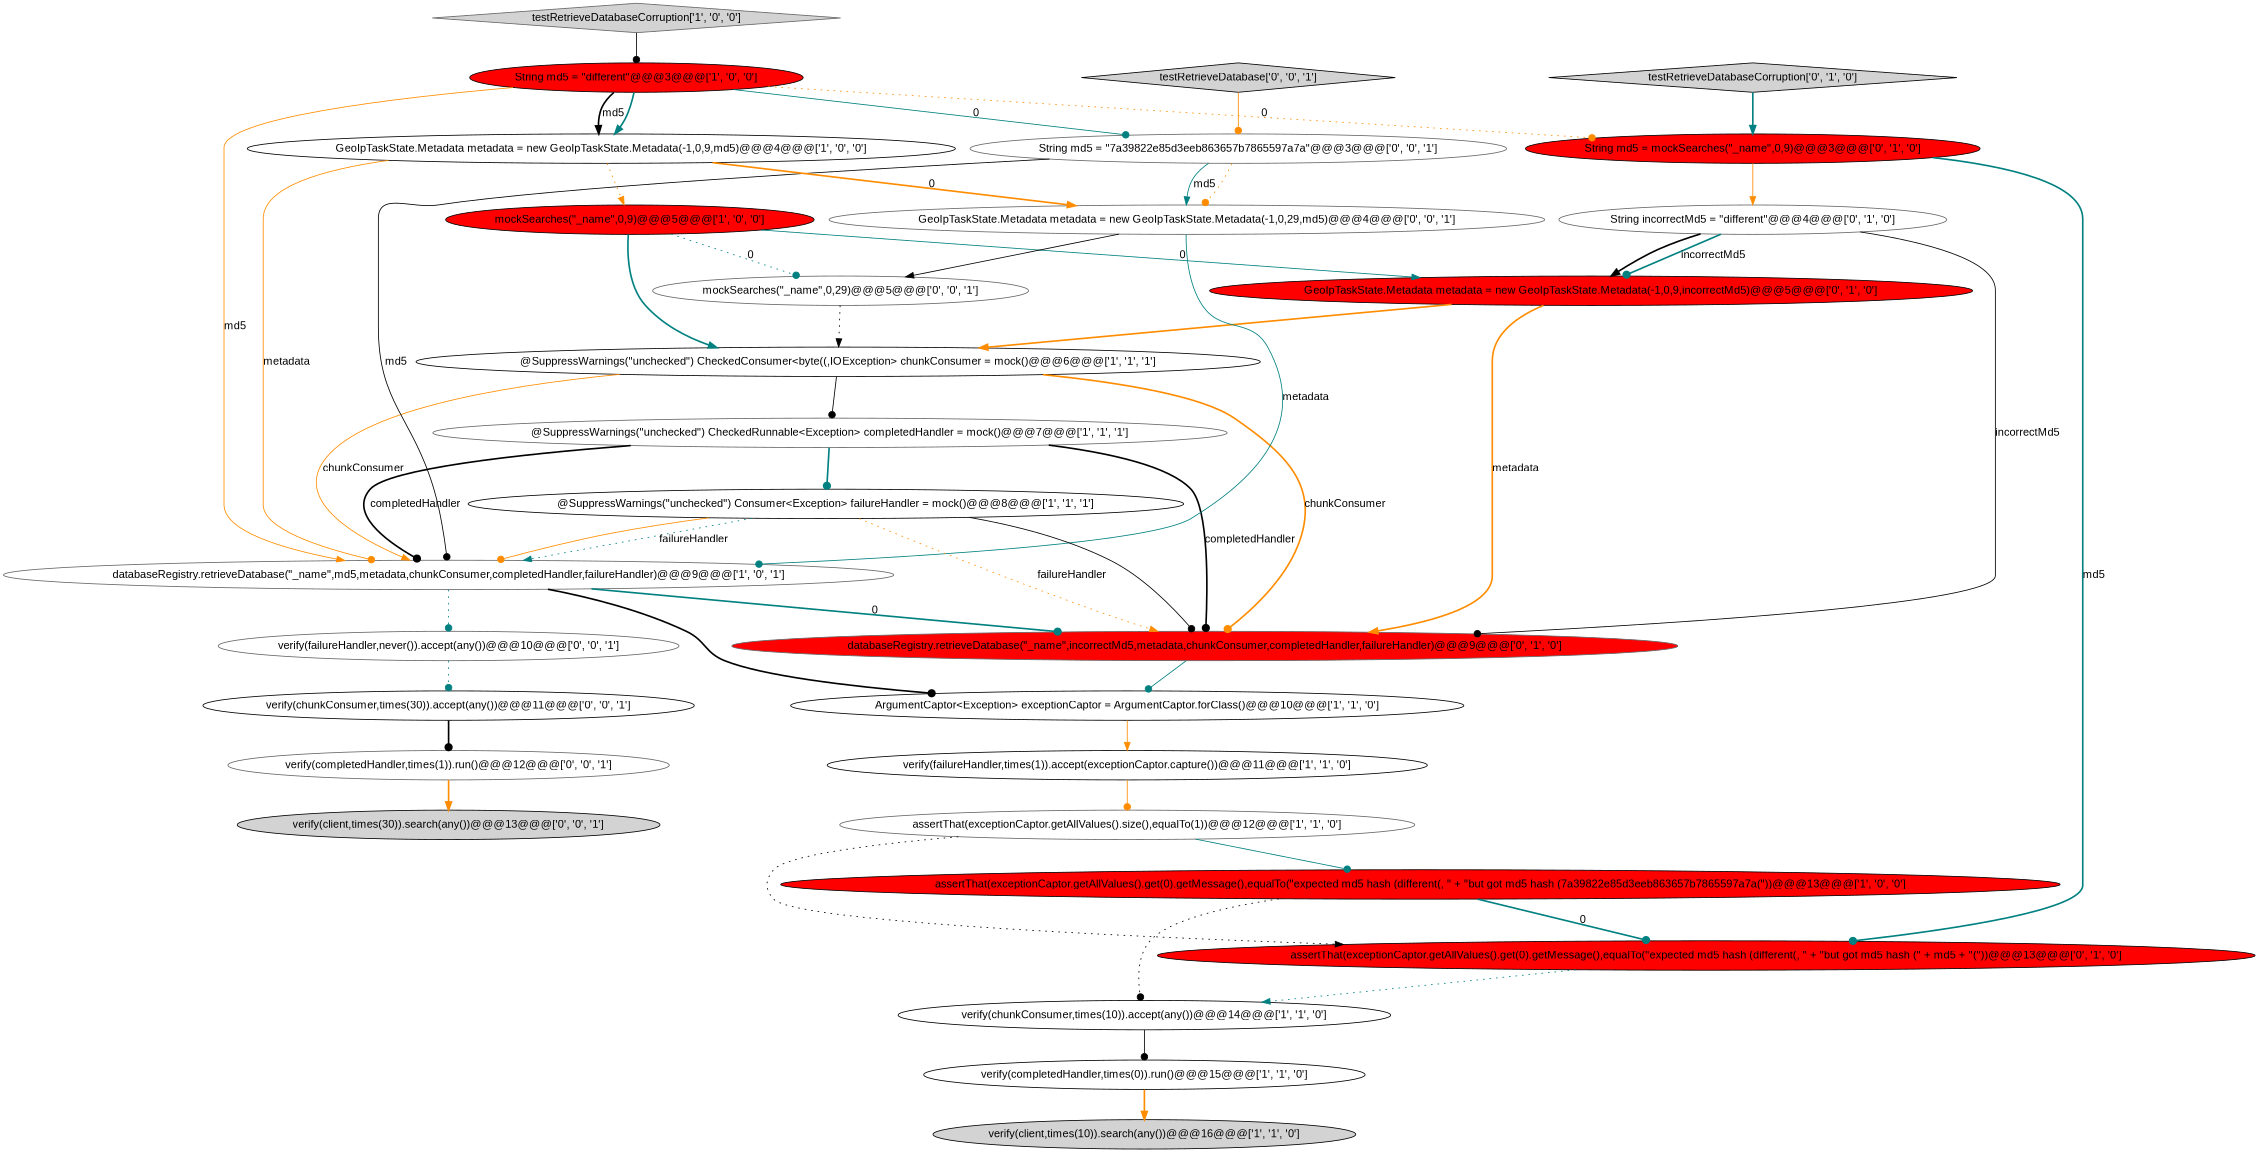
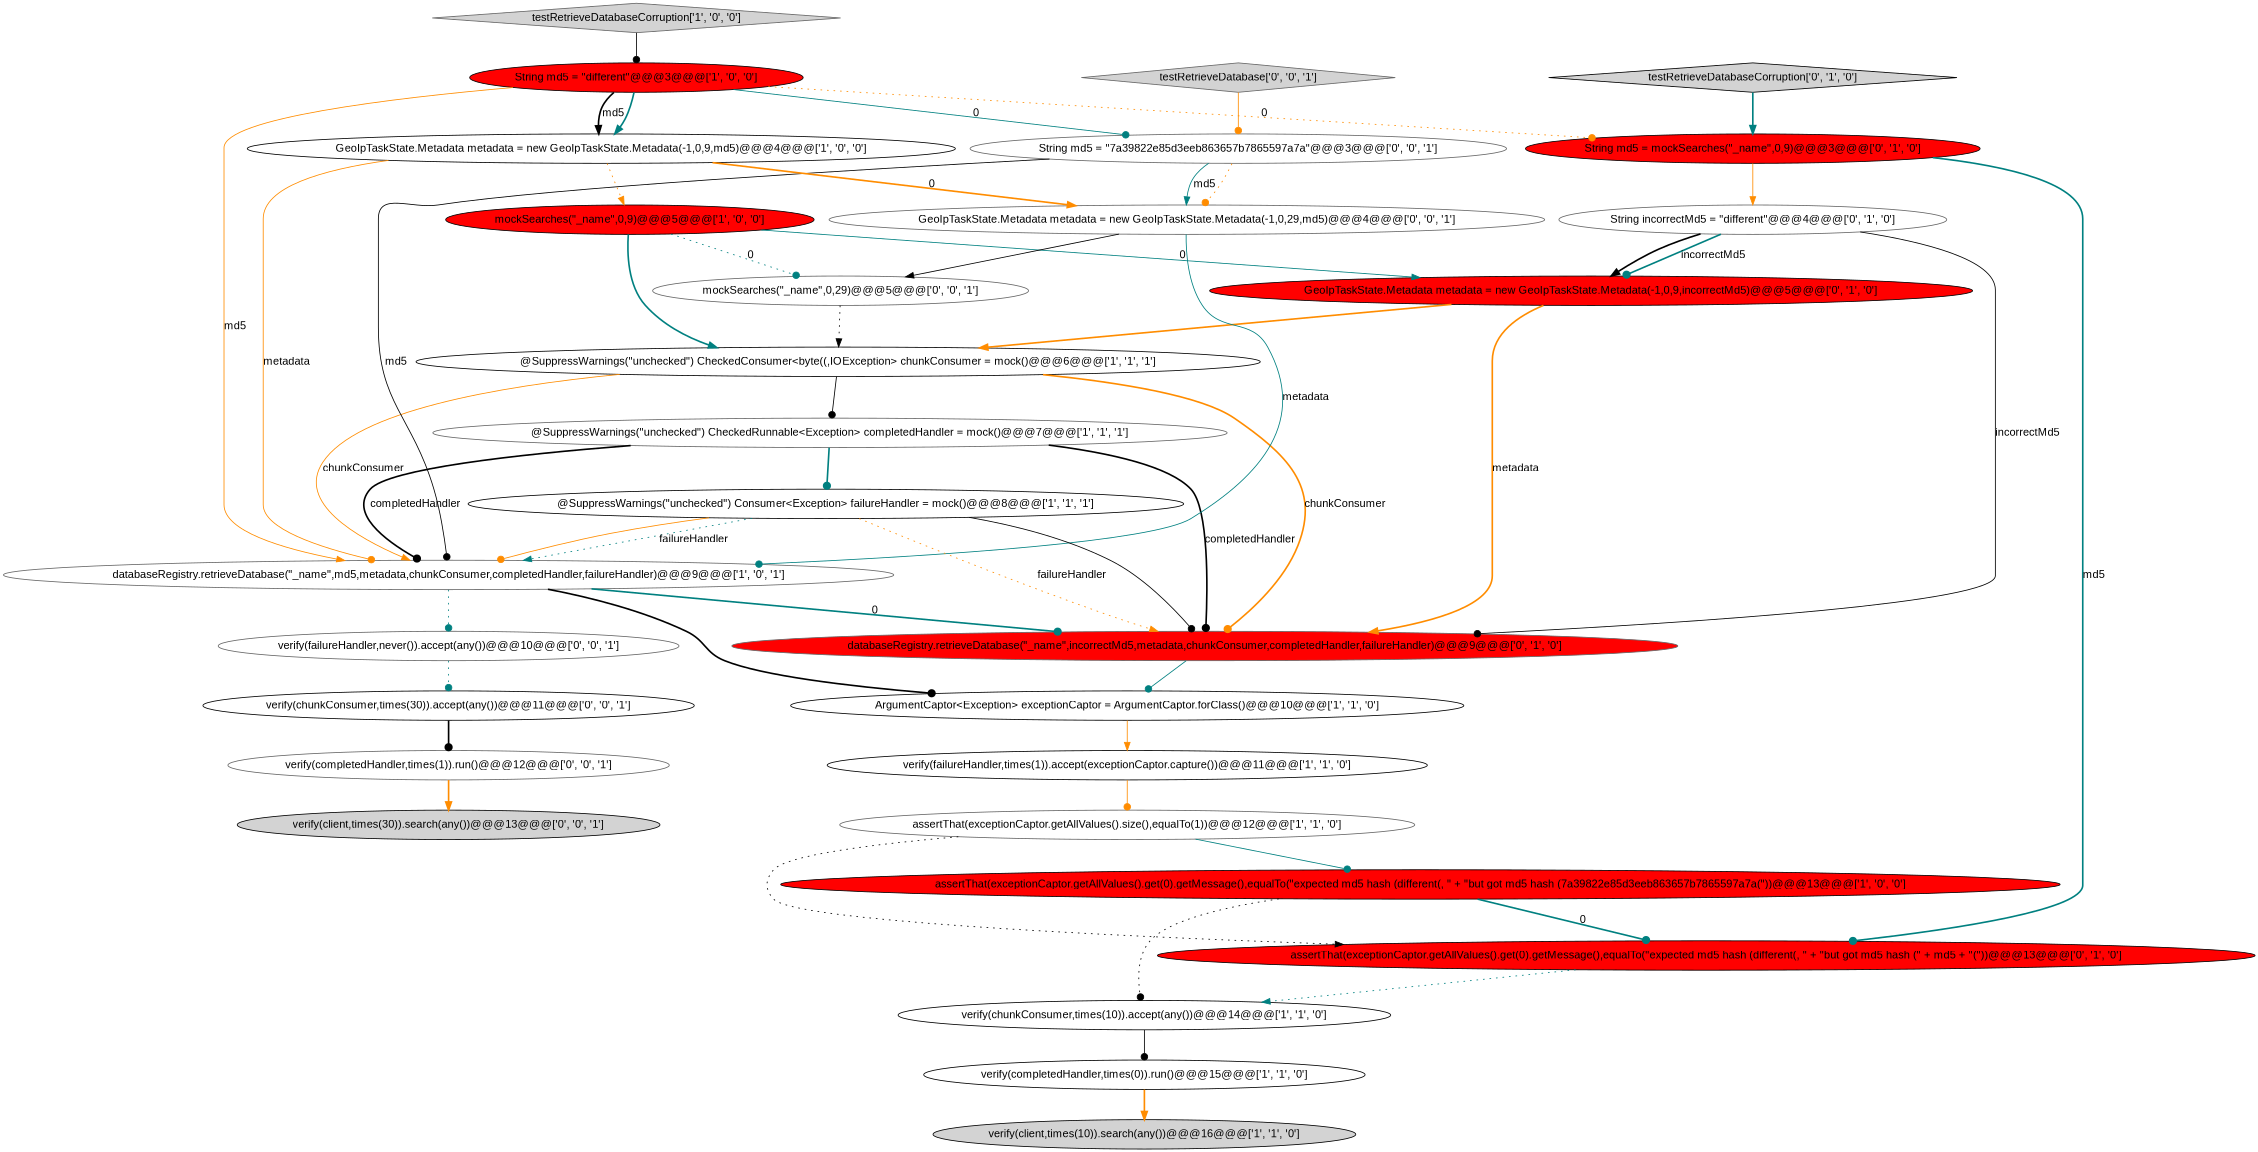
node "testRetrieveDatabase['0', '0', '1']": color black -> gray40
